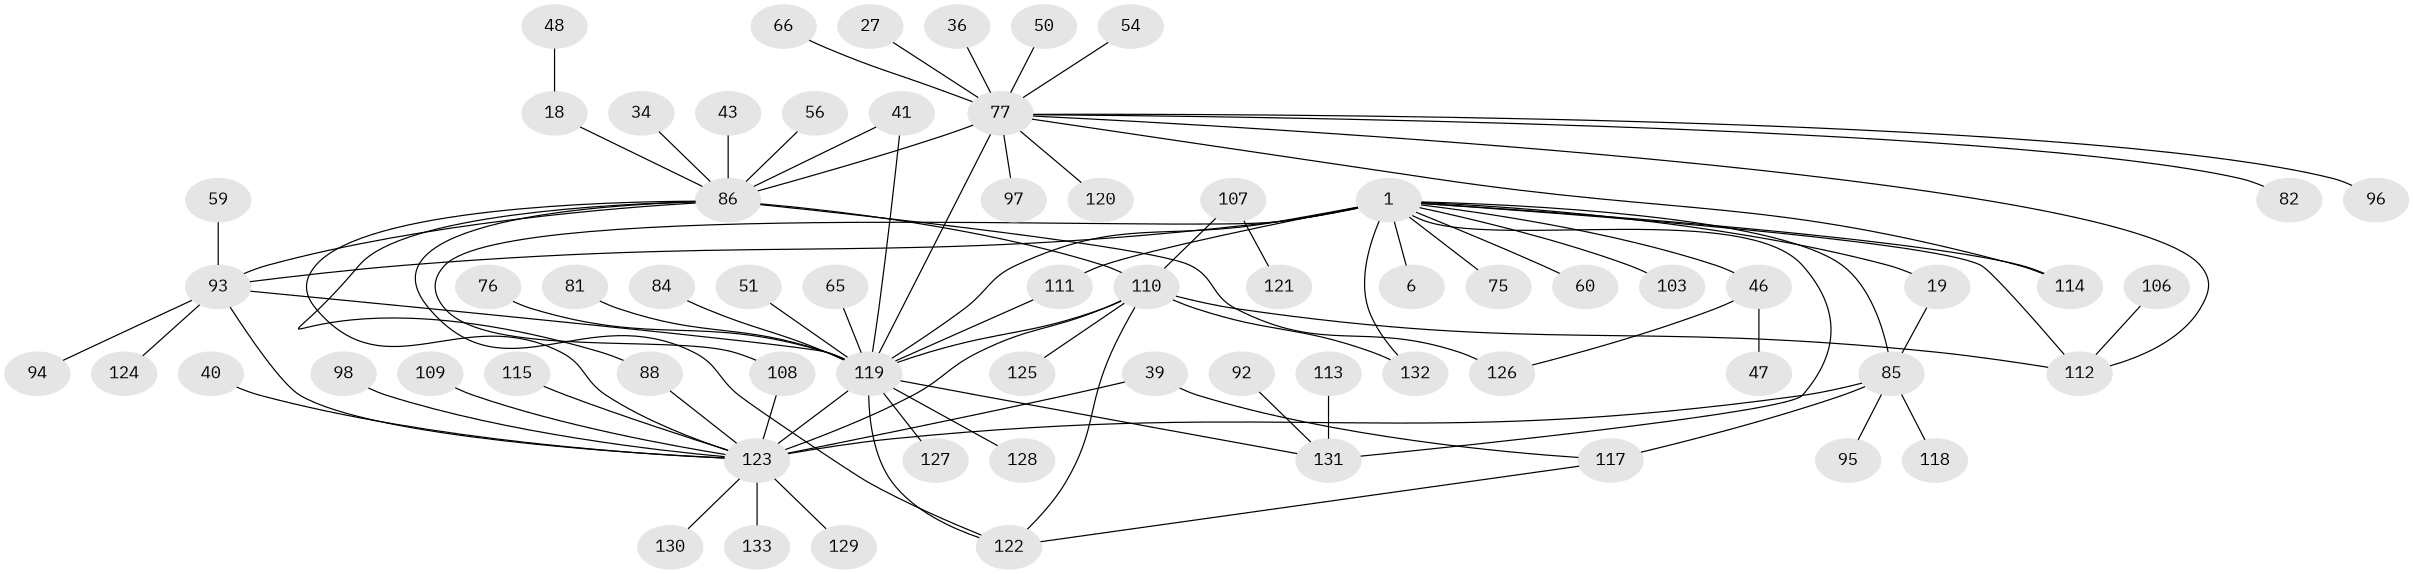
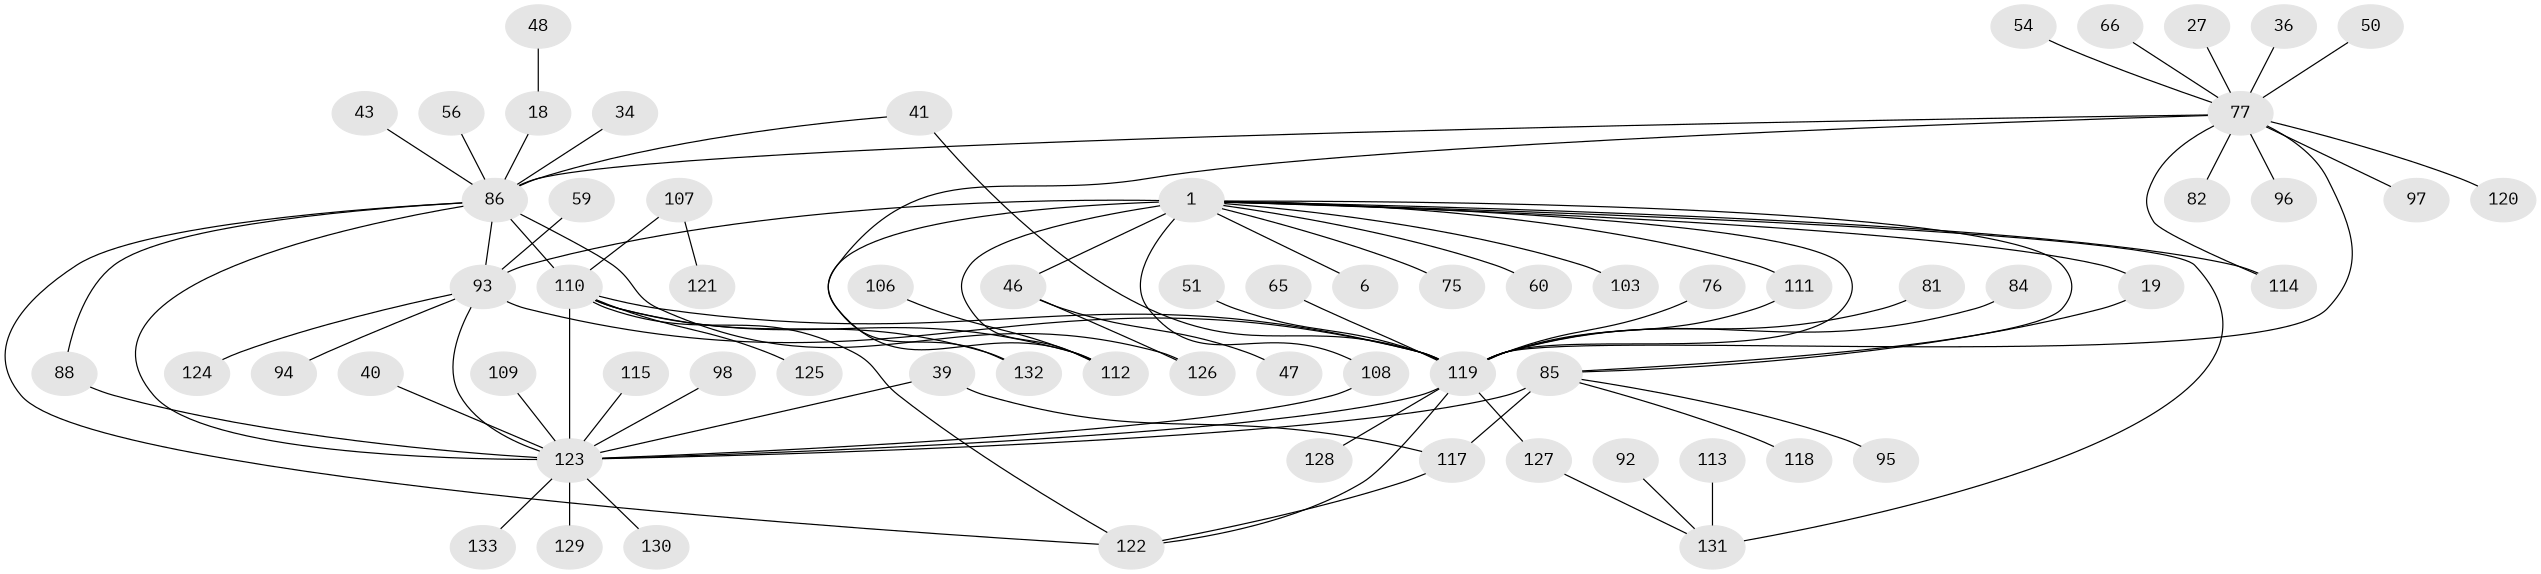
edge "119" -- "131": now "127" -- "131"
